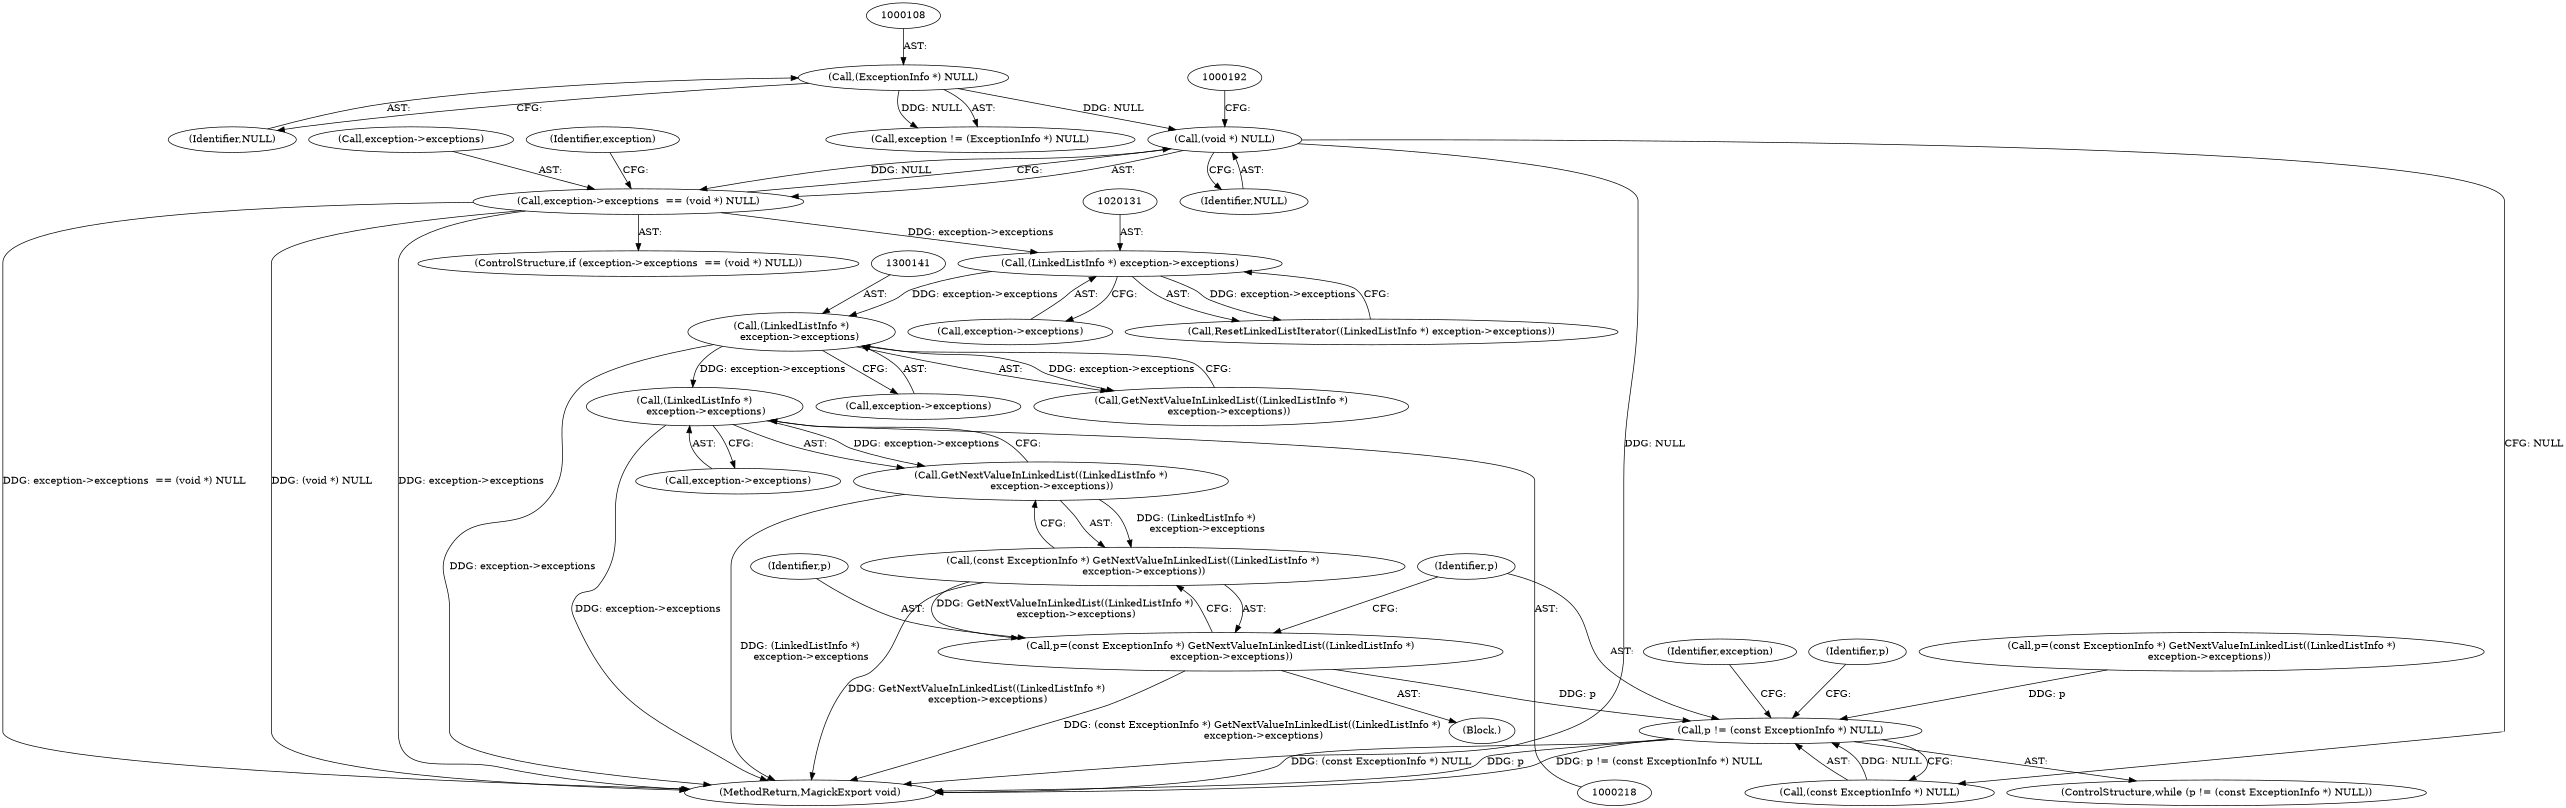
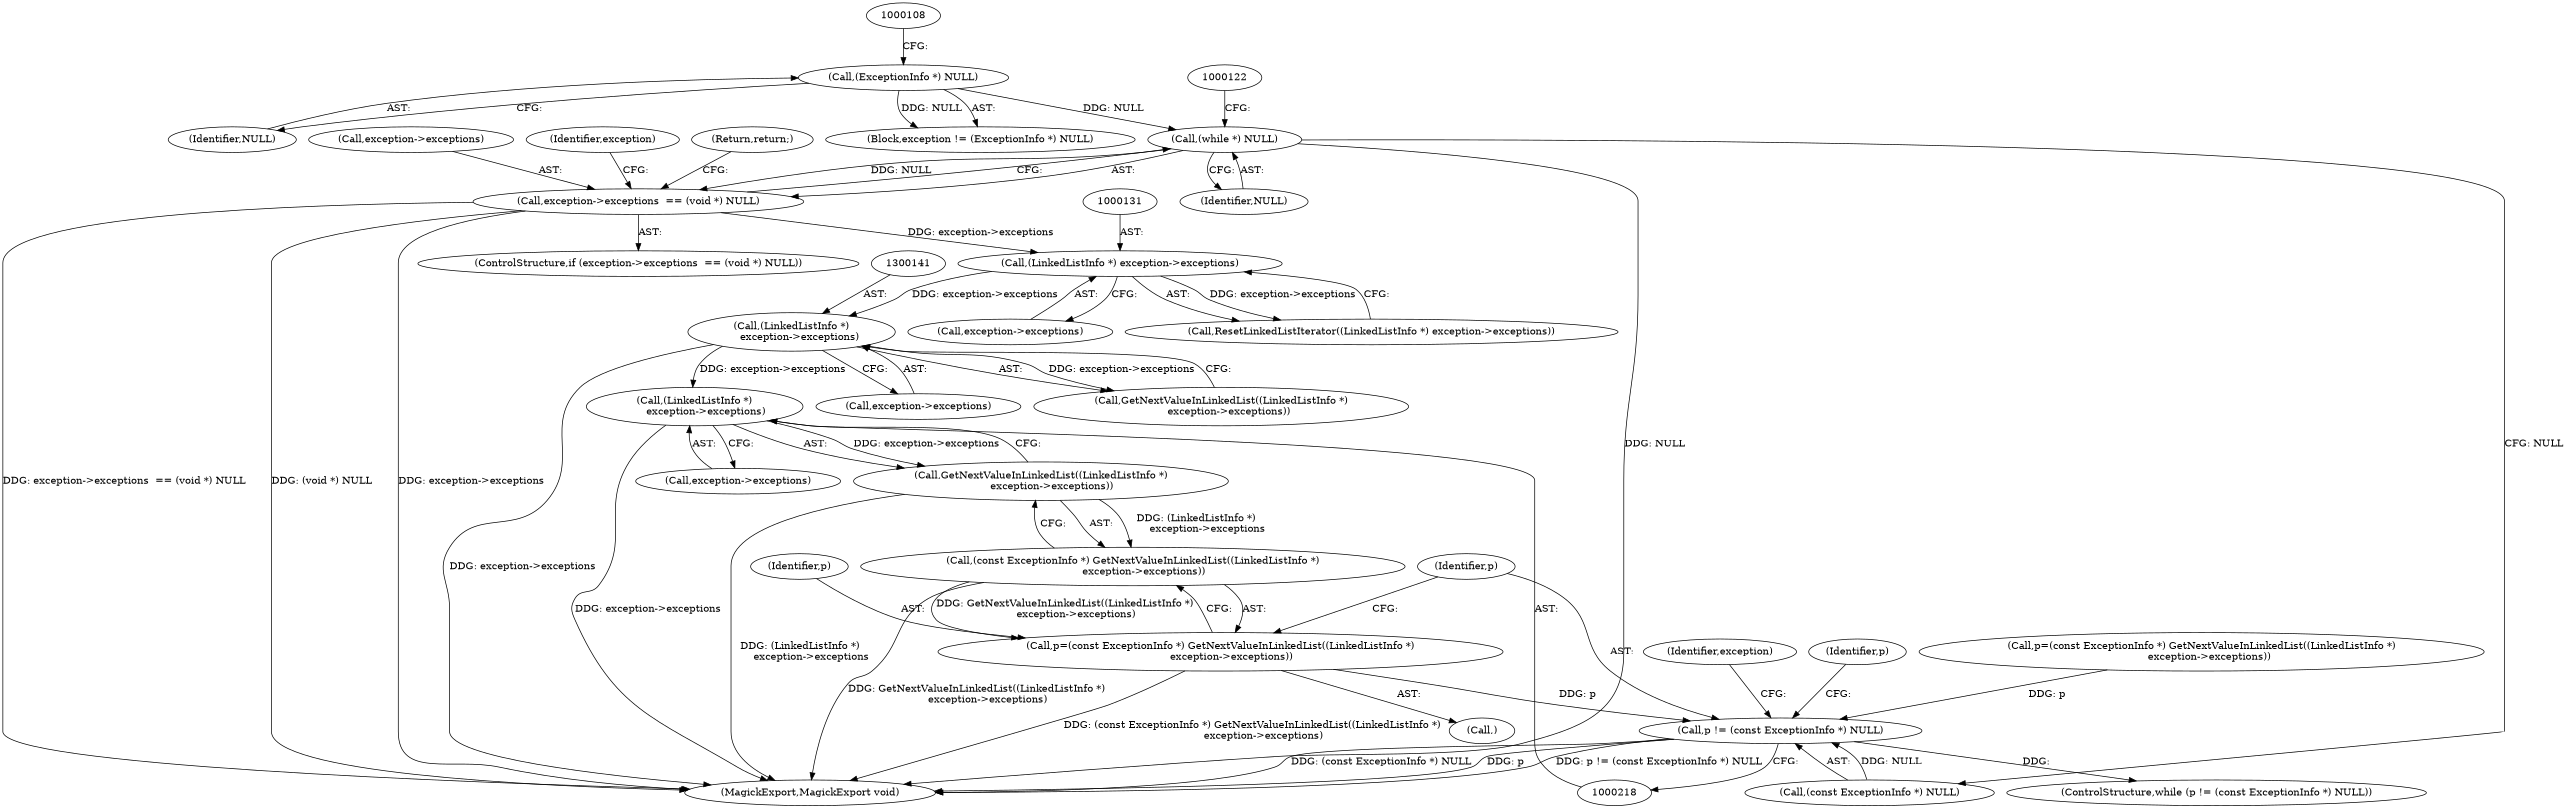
edge "1000108" -> "(Call,(ExceptionInfo *) NULL)": label "AST: " -> "CFG: "
node "1000192": label "1000192" -> "1000122"
node "(Return,return;)": added
node "(Call,exception != (ExceptionInfo *) NULL)": label "(Call,exception != (ExceptionInfo *) NULL)" -> "(Block,exception != (ExceptionInfo *) NULL)"
node "(Call,(void *) NULL)": label "(Call,(void *) NULL)" -> "(Call,(while *) NULL)"
node "1020131": label "1020131" -> "1000131"
node "(Block,)": label "(Block,)" -> "(Call,)"
edge "(Call,p != (const ExceptionInfo *) NULL)" -> "(Call,(const ExceptionInfo *) NULL)": now "(Call,p != (const ExceptionInfo *) NULL)" -> "1000218"
edge "(Call,p != (const ExceptionInfo *) NULL)" -> "(ControlStructure,while (p != (const ExceptionInfo *) NULL))": label "AST: " -> "DDG: "
node "(MethodReturn,MagickExport void)": label "(MethodReturn,MagickExport void)" -> "(MagickExport,MagickExport void)"
